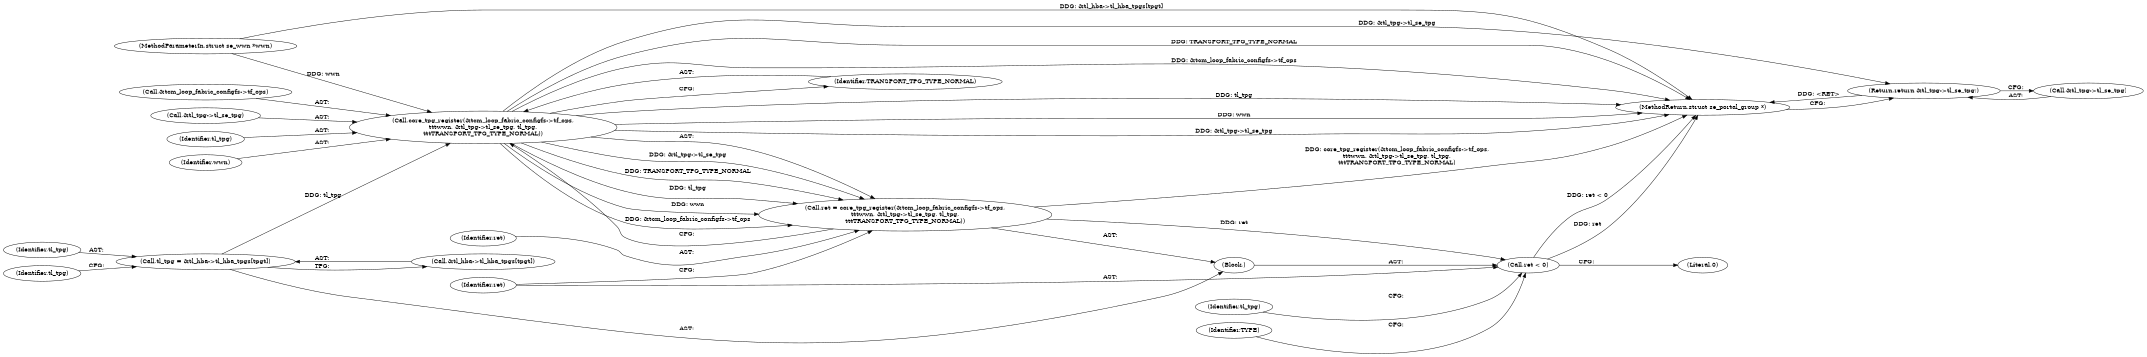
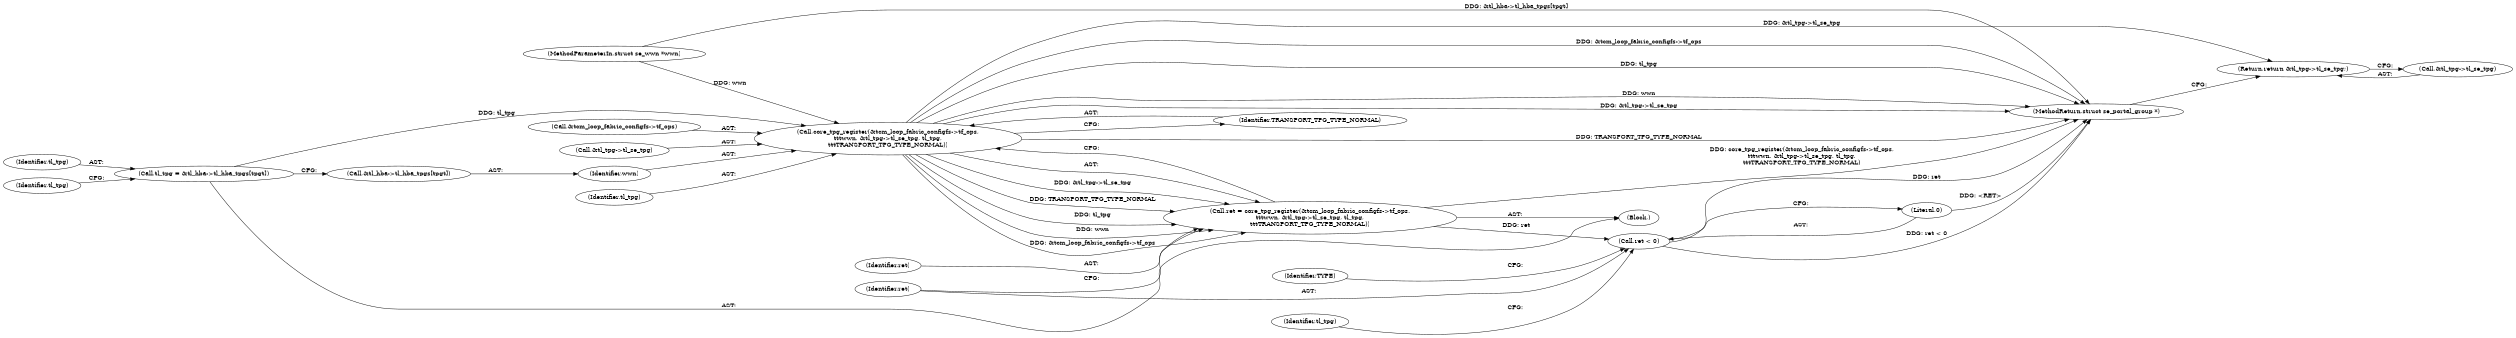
edge "(Return,return &tl_tpg->tl_se_tpg;)" -> "(MethodReturn,struct se_portal_group *)": now "(Literal,0)" -> "(MethodReturn,struct se_portal_group *)"
edge "(Call,&tl_hba->tl_hba_tpgs[tpgt])" -> "(Call,tl_tpg = &tl_hba->tl_hba_tpgs[tpgt])": now "(Call,&tl_hba->tl_hba_tpgs[tpgt])" -> "(Identifier,wwn)"
edge "(Block,)" -> "(Call,ret < 0)": now "(Literal,0)" -> "(Call,ret < 0)"
edge "(Call,tl_tpg = &tl_hba->tl_hba_tpgs[tpgt])" -> "(Call,&tl_hba->tl_hba_tpgs[tpgt])": label "TPG: " -> "CFG: "
